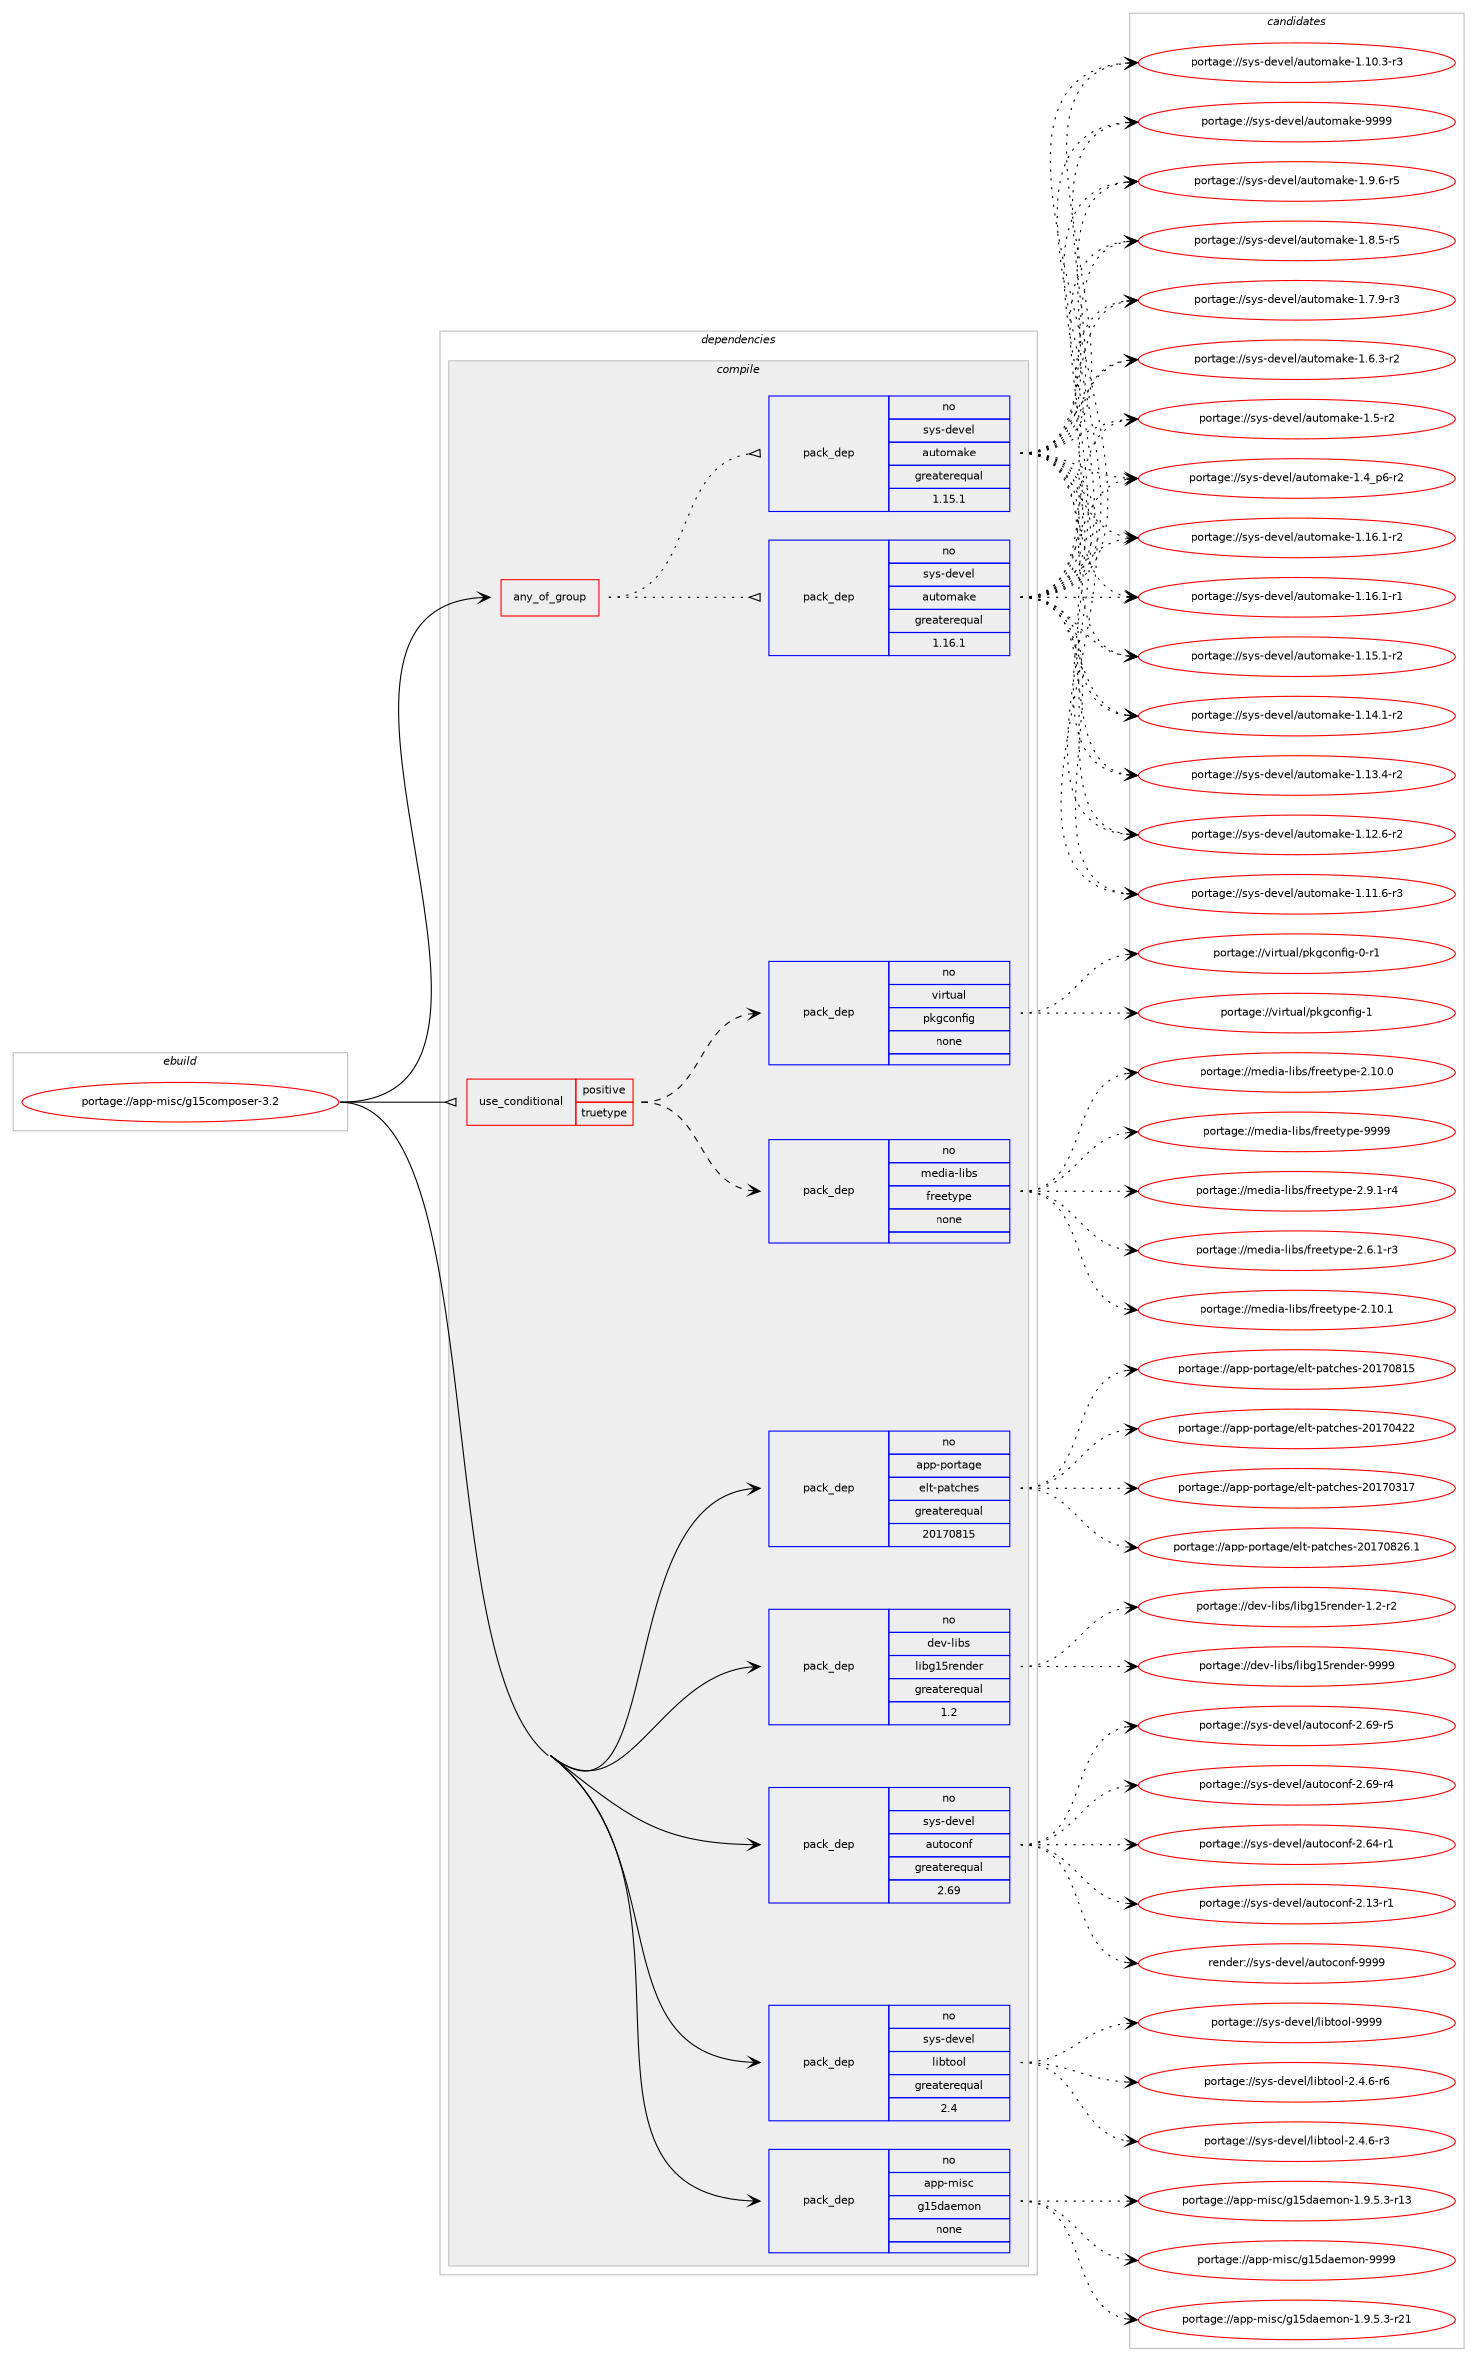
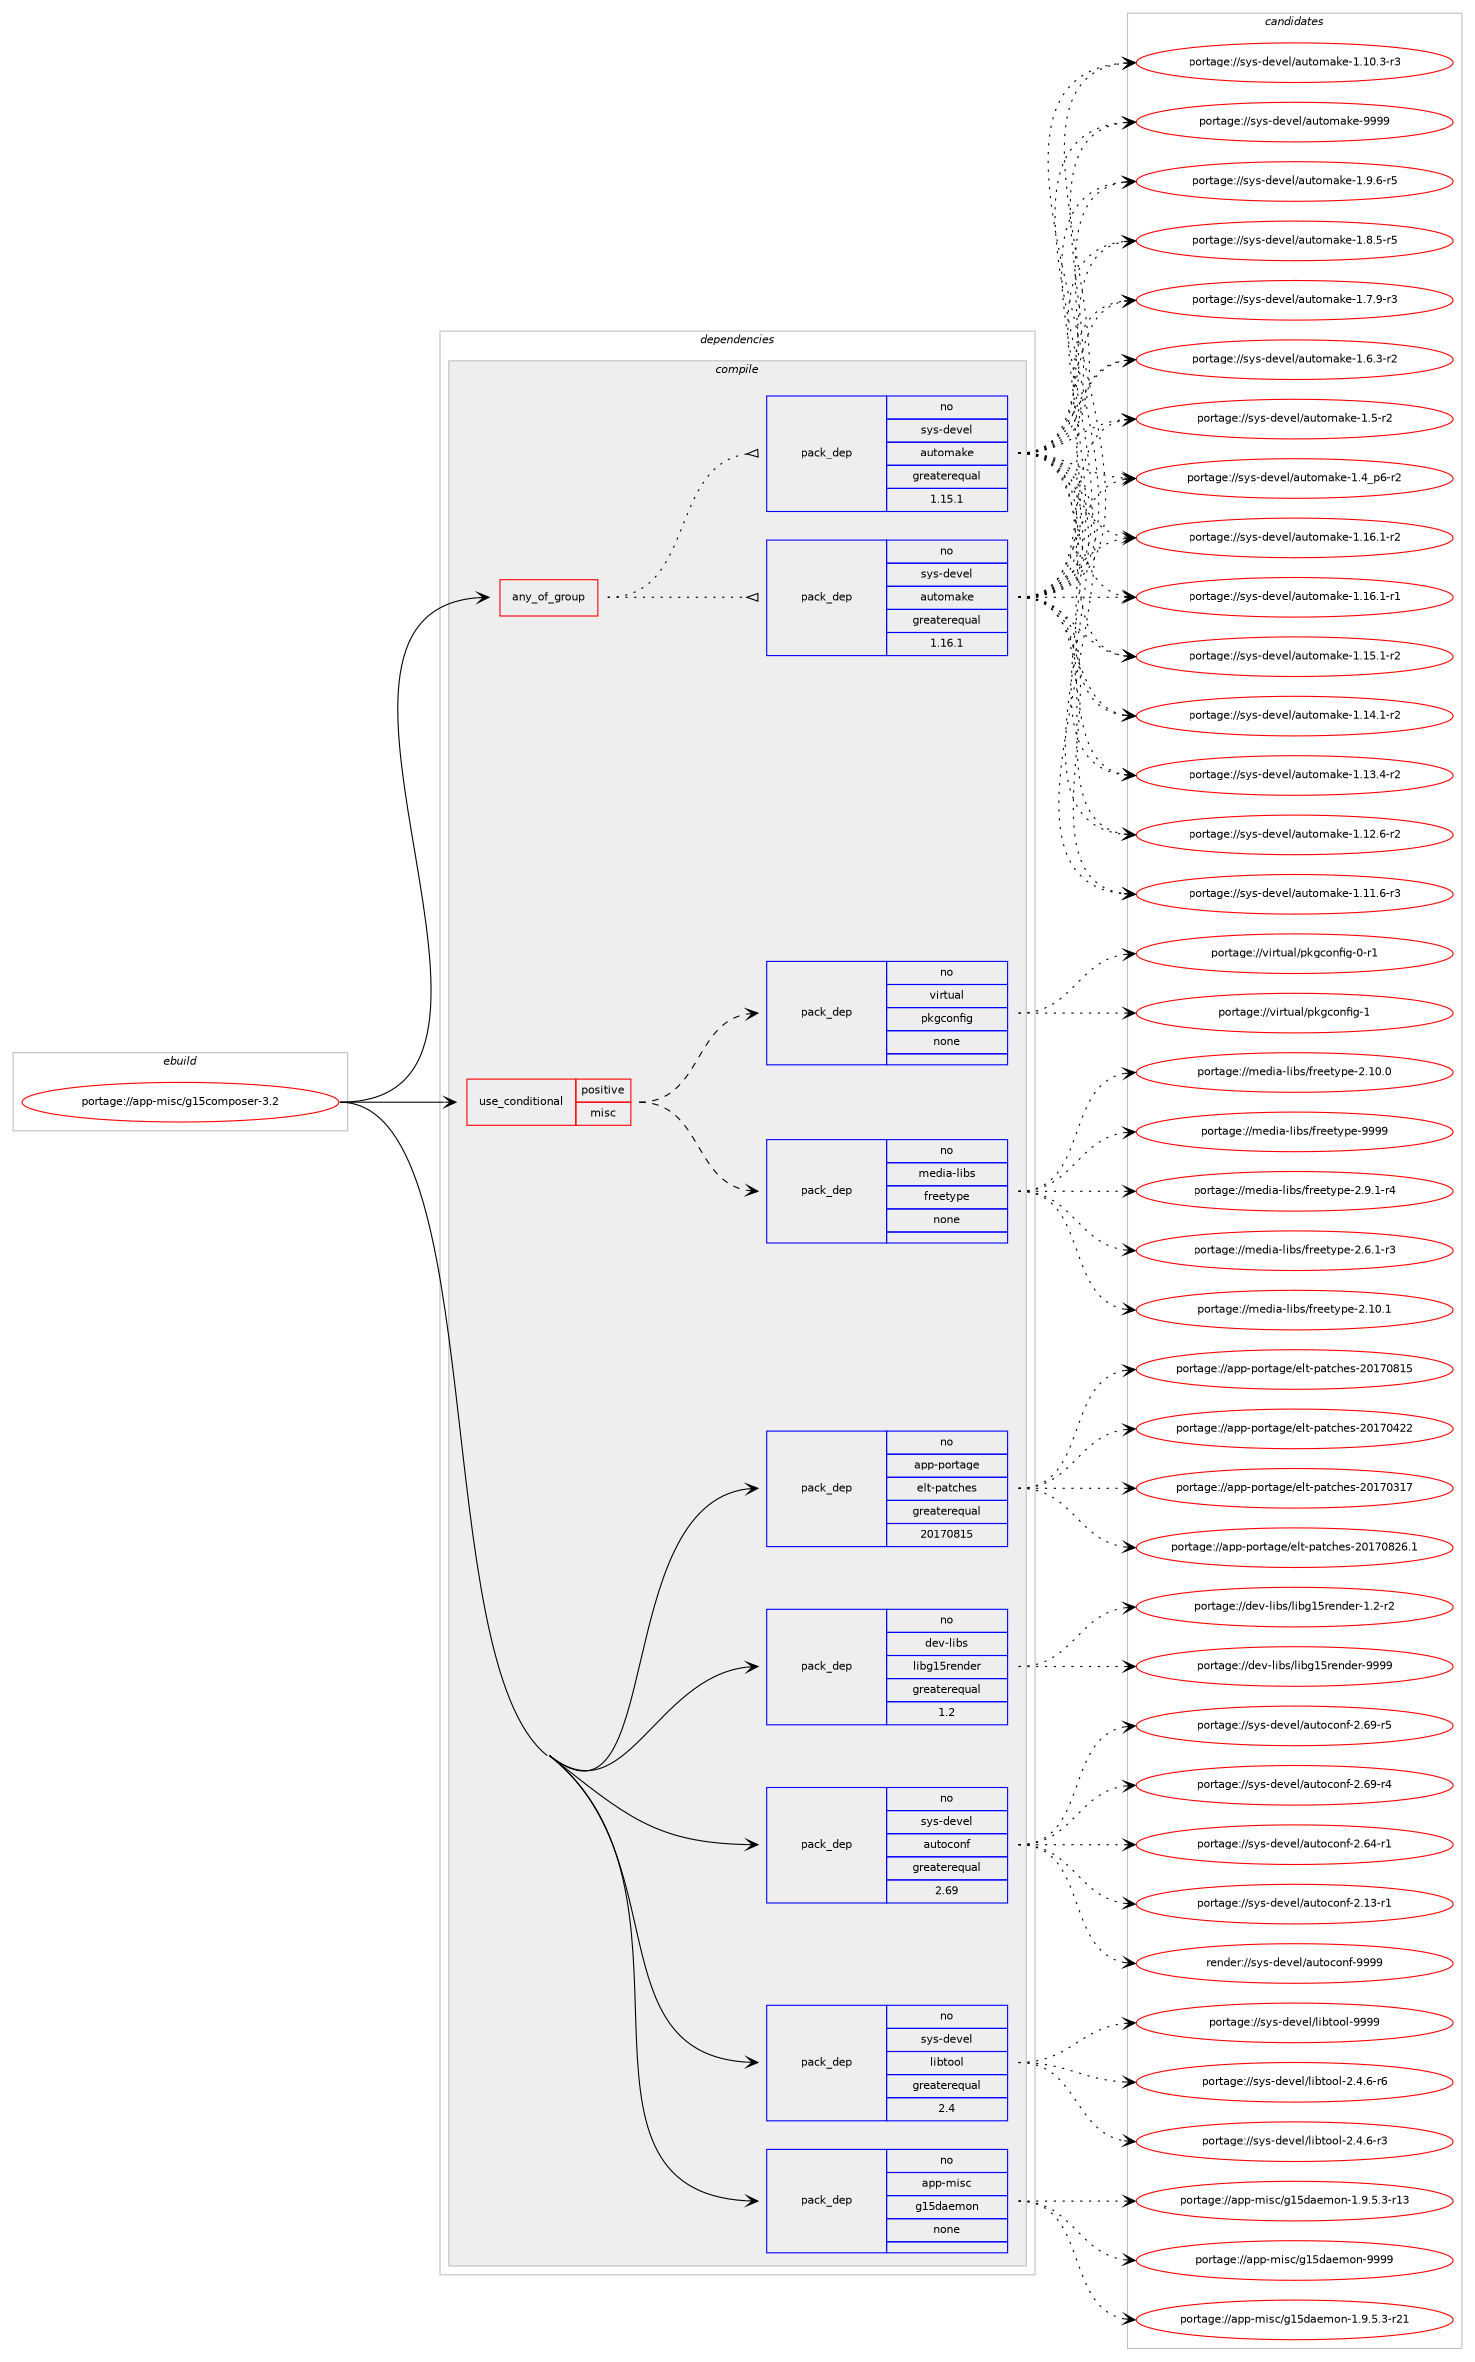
edge "portage://app-misc/g15composer-3.2" -> "use_conditional": arrowhead oinv -> vee
node "use_conditional": text "truetype" -> "misc"
